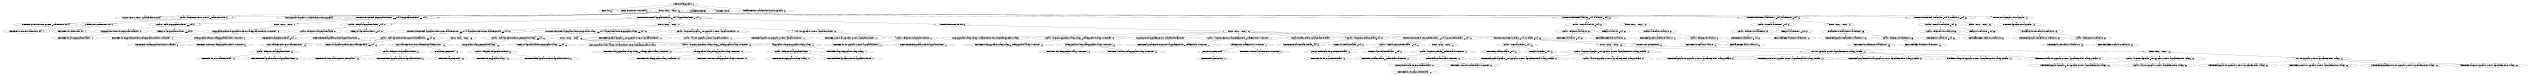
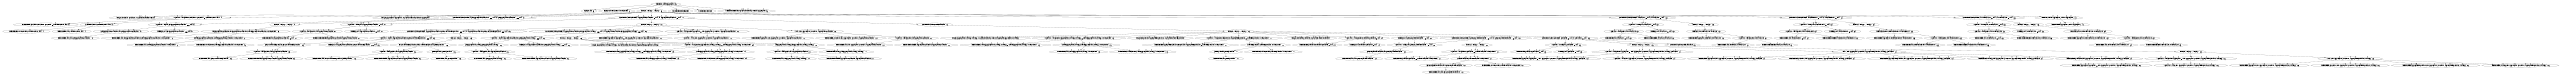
edge "(<operator>.notEquals,getCompletedPredicate() != null)" -> "(LITERAL,null,getCompletedPredicate() != null)": reversed
